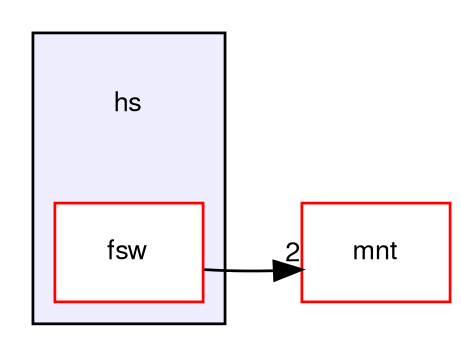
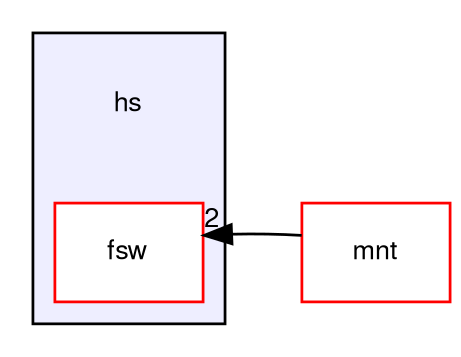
edge "fsw" -> "mnt": reversed
